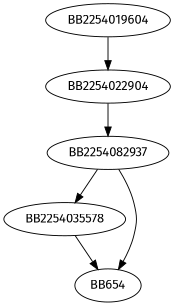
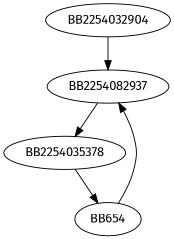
node "BB2254019604": removed
node "BB2254022904": label "BB2254022904" -> "BB2254032904"
edge "BB2254082937" -> "BB654": reversed
node "BB2254035578": label "BB2254035578" -> "BB2254035378"
